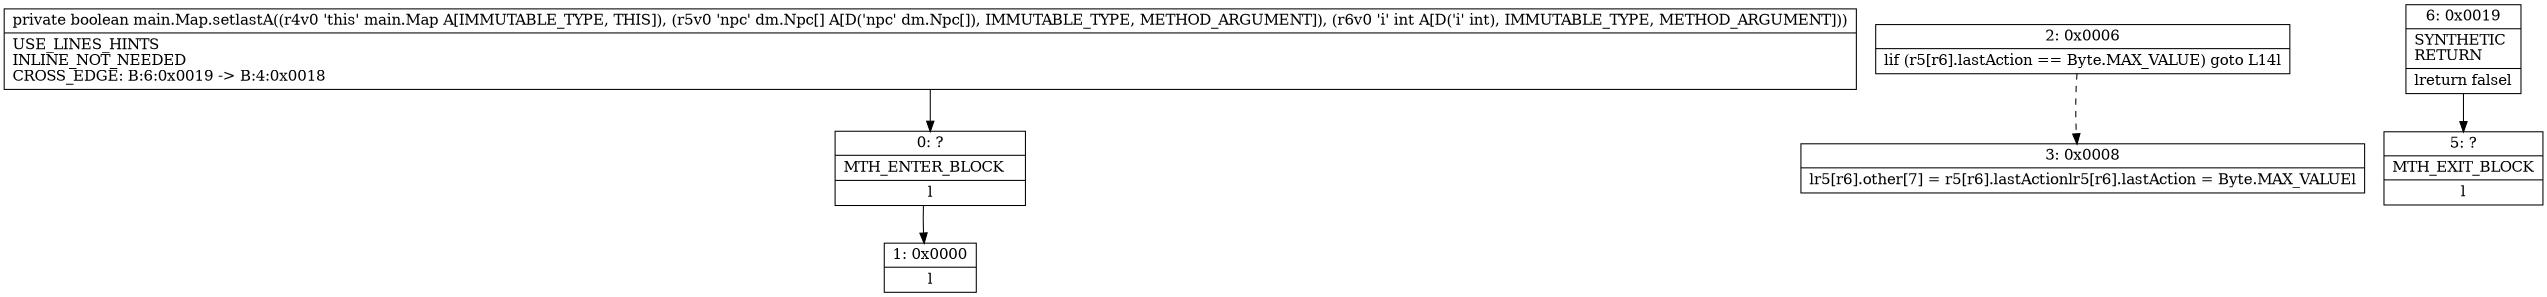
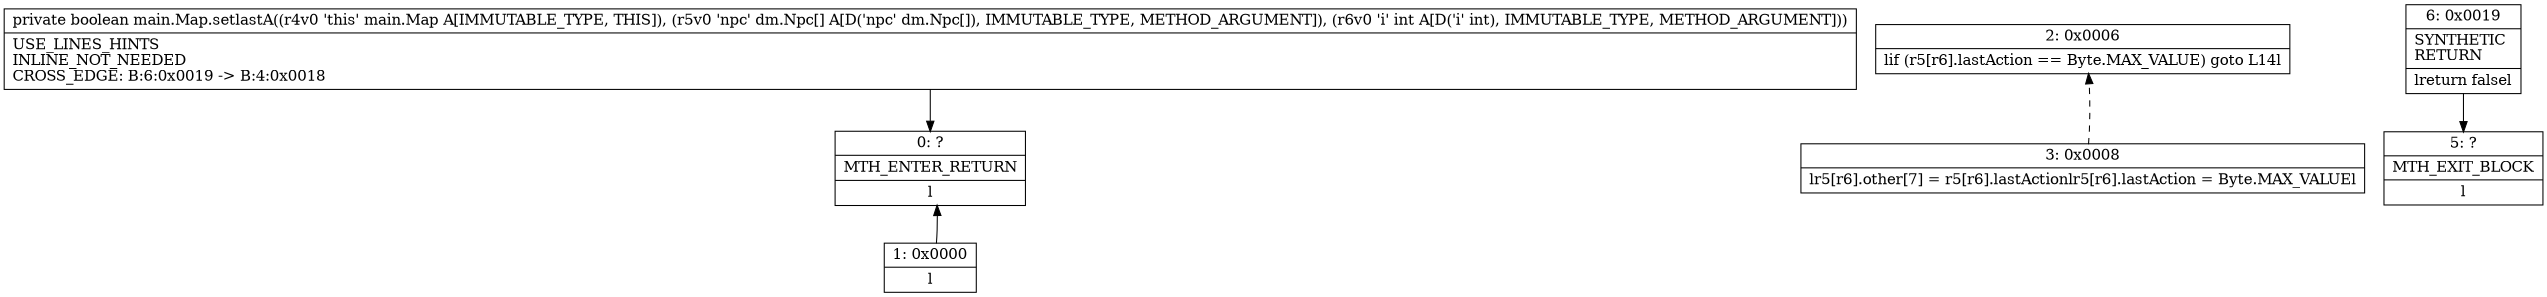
edge "2: 0x0006" -> "3: 0x0008": reversed
node "0: ?": text "MTH_ENTER_BLOCK" -> "MTH_ENTER_RETURN"
edge "0: ?" -> "1: 0x0000": reversed
